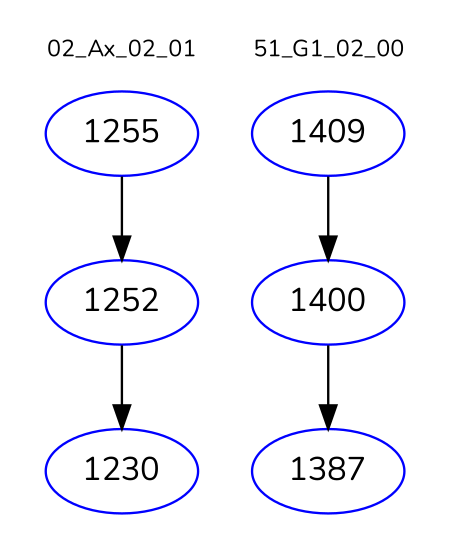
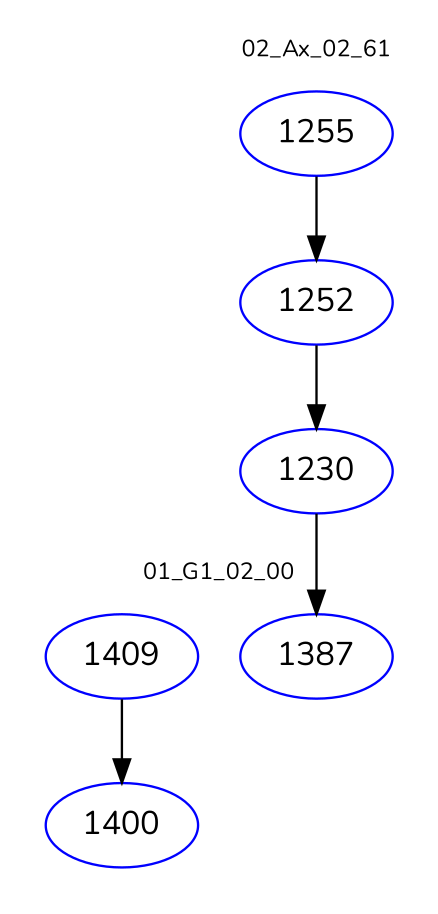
cluster "02_Ax_02_01": label "02_Ax_02_01" -> "02_Ax_02_61"
cluster "51_G1_02_00": label "51_G1_02_00" -> "01_G1_02_00"
edge "1400" -> "1387": now "1230" -> "1387"
